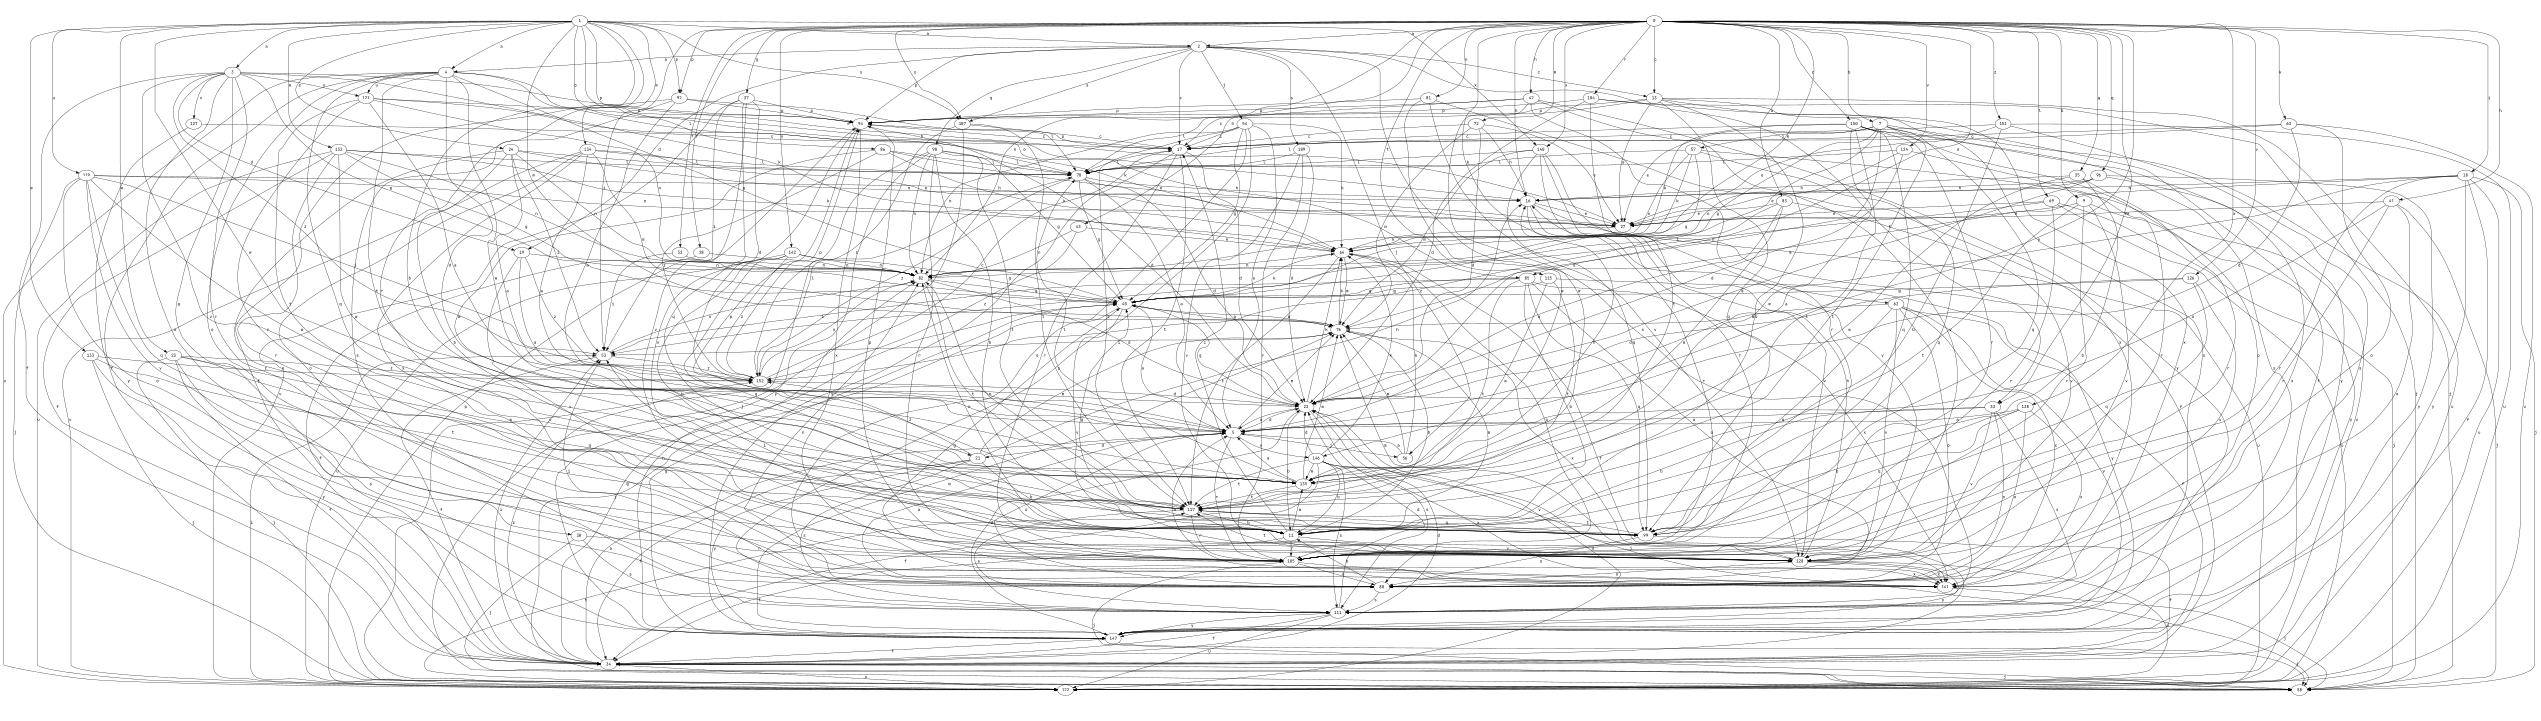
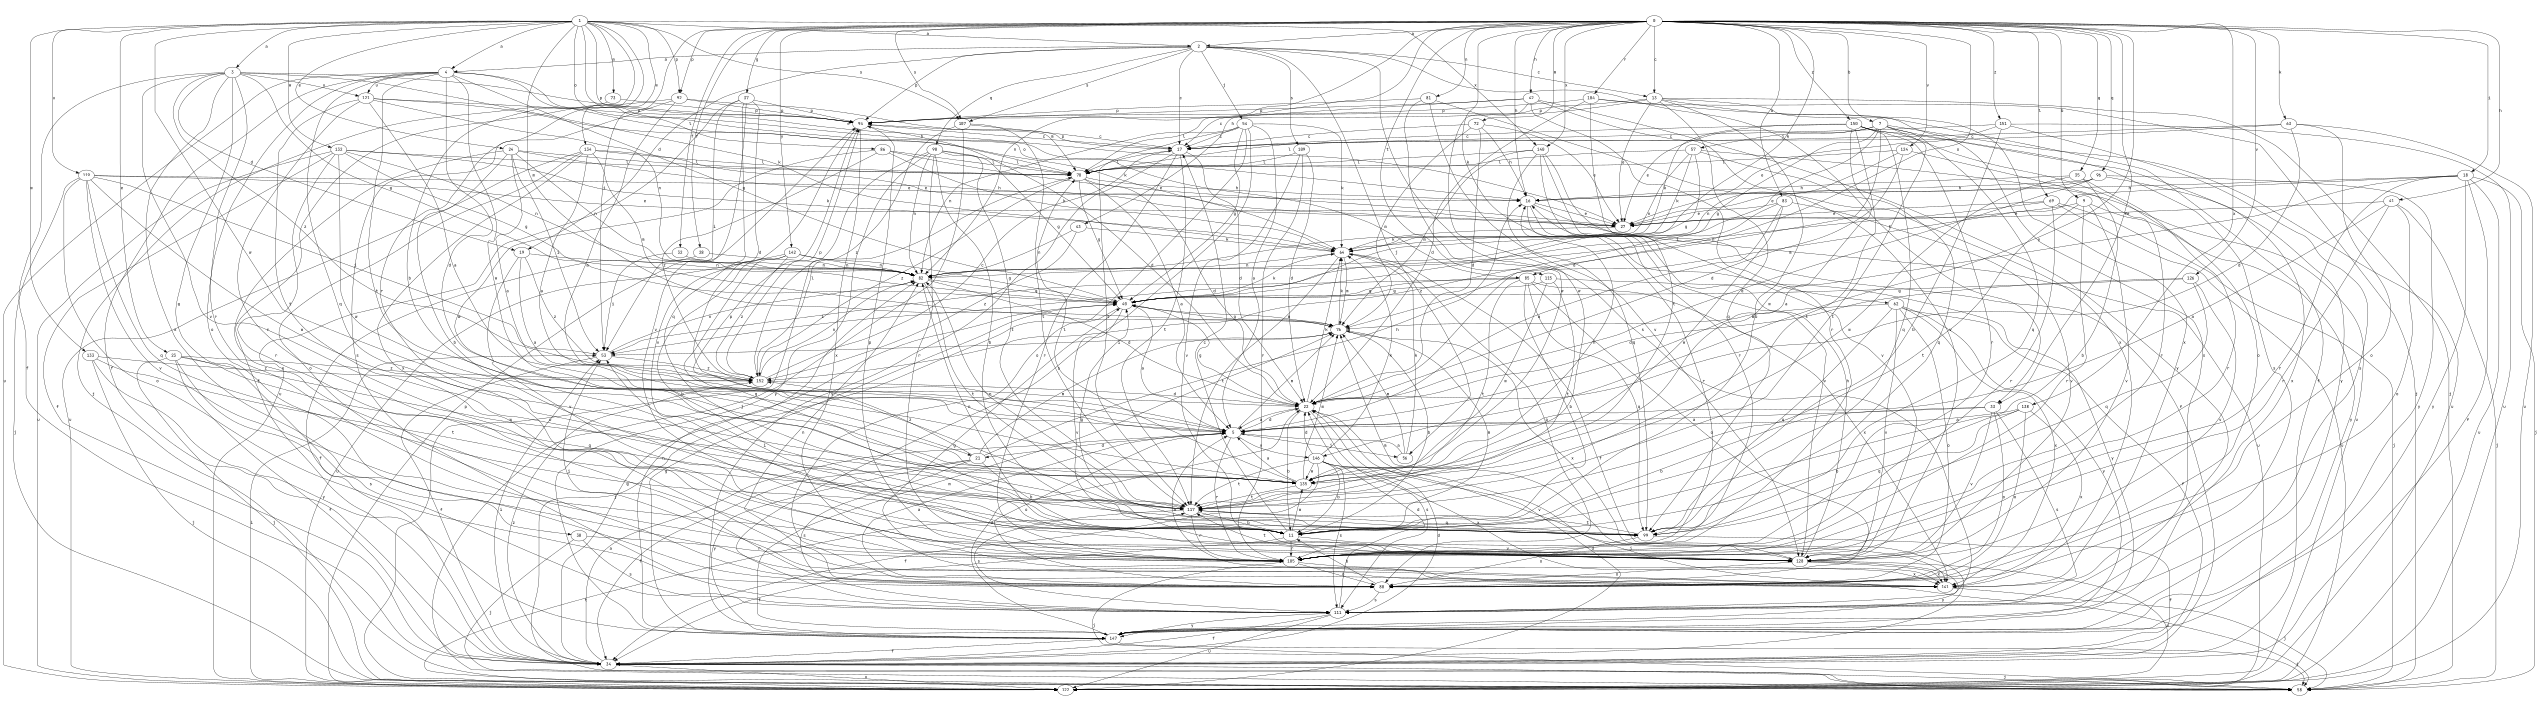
node "73": added
node "127": removed
edge "92" -> "70": label "l" -> "m"
